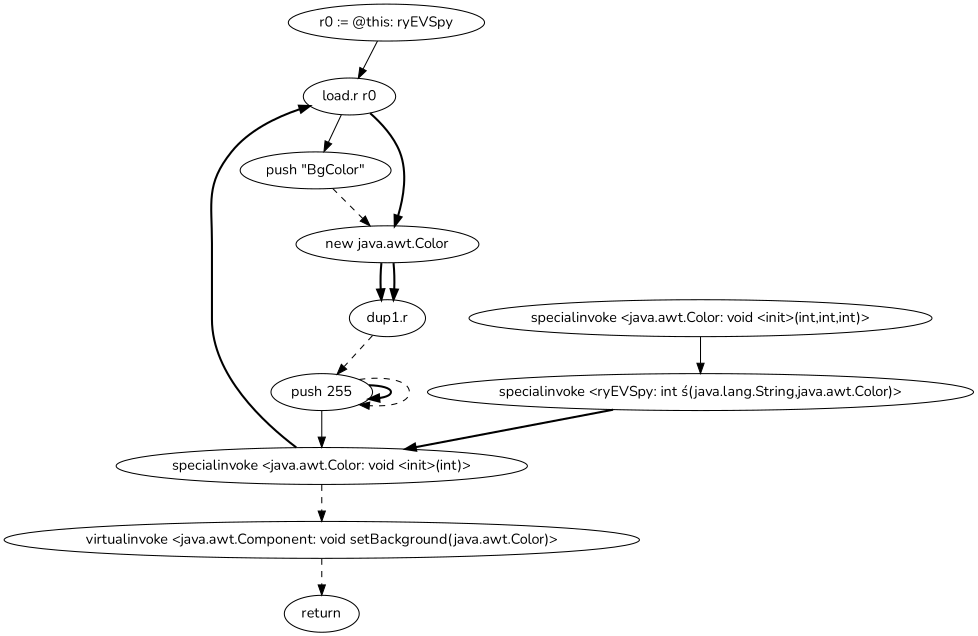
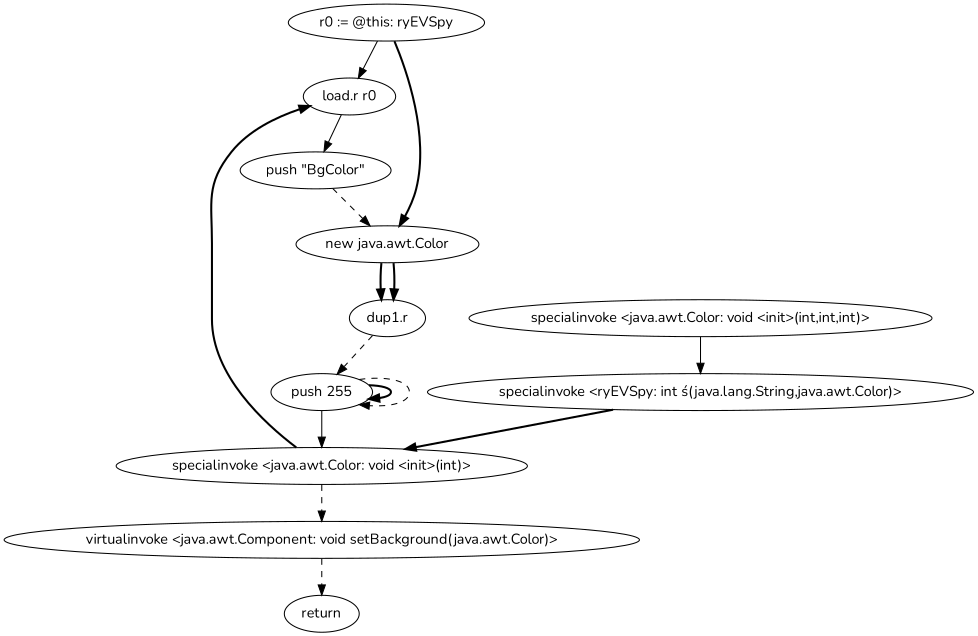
edge "load.r r0" -> "new java.awt.Color": now "r0 := @this: ryEVSpy" -> "new java.awt.Color"
